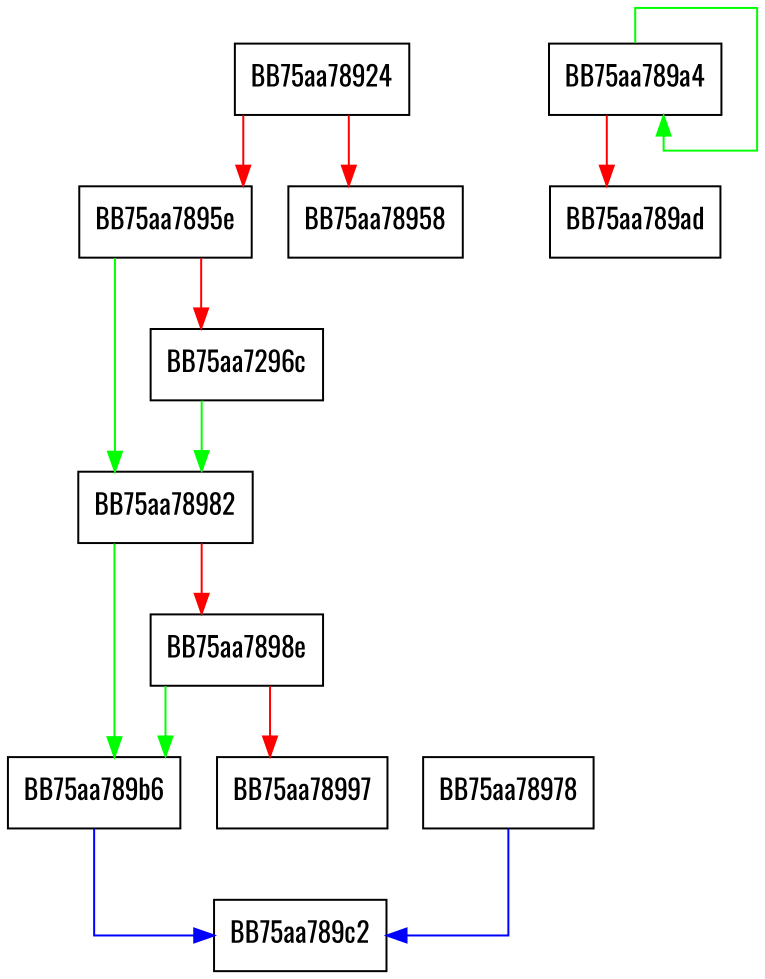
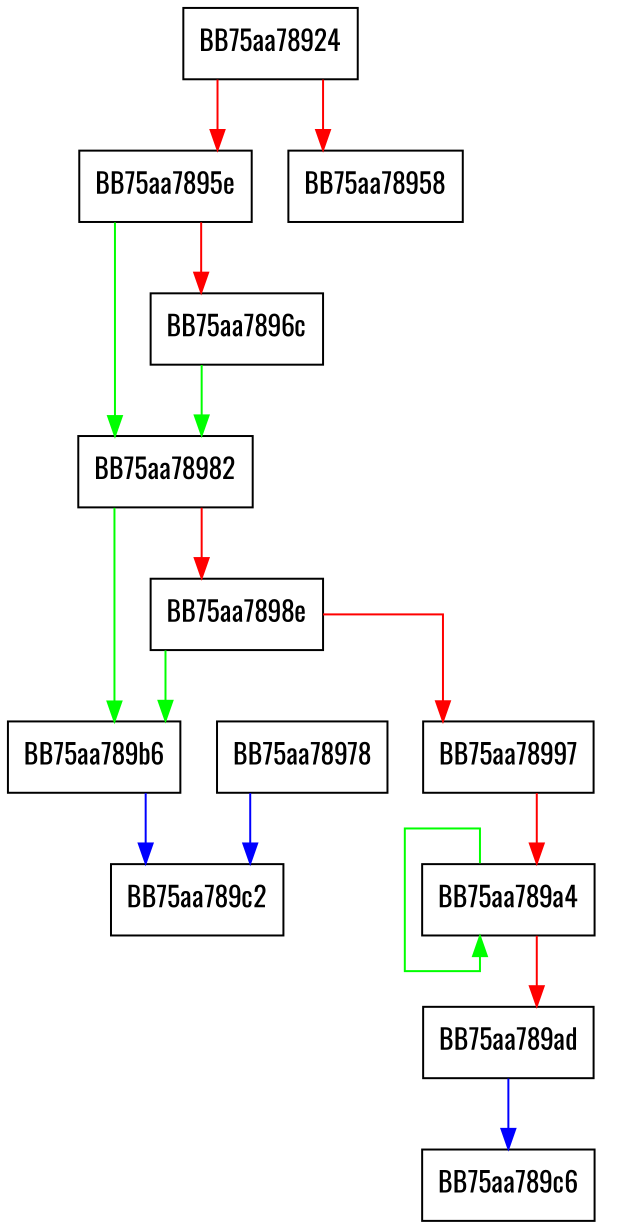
node "BB75aa7296c": label "BB75aa7296c" -> "BB75aa7896c"
edge "BB75aa78997" -> "BB75aa789a4": added
node "BB75aa789c6": added
